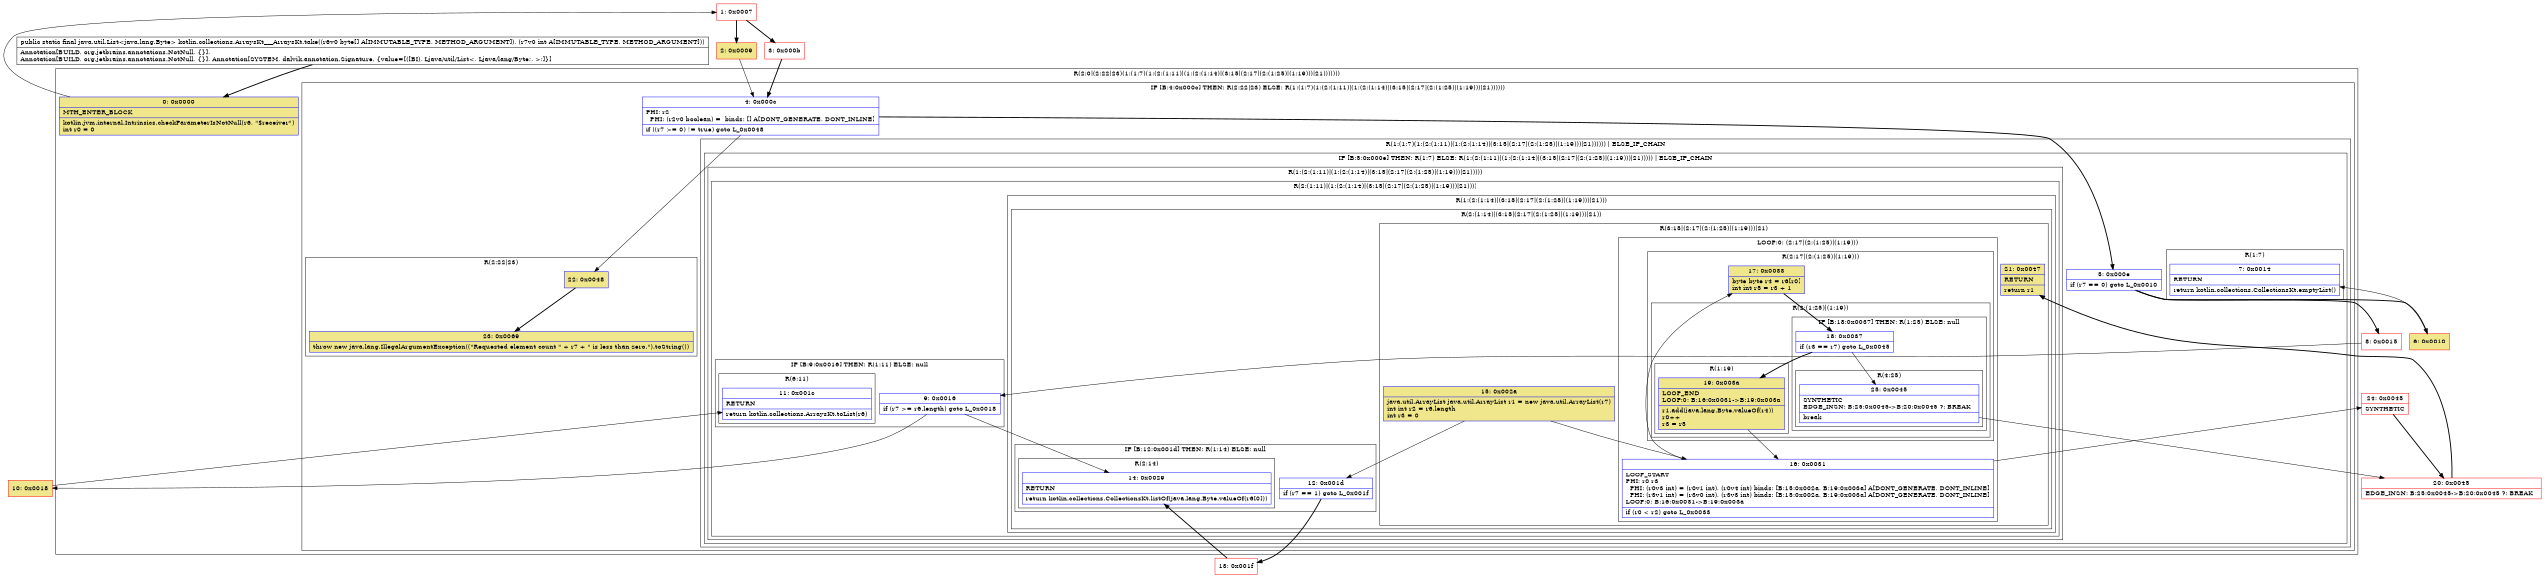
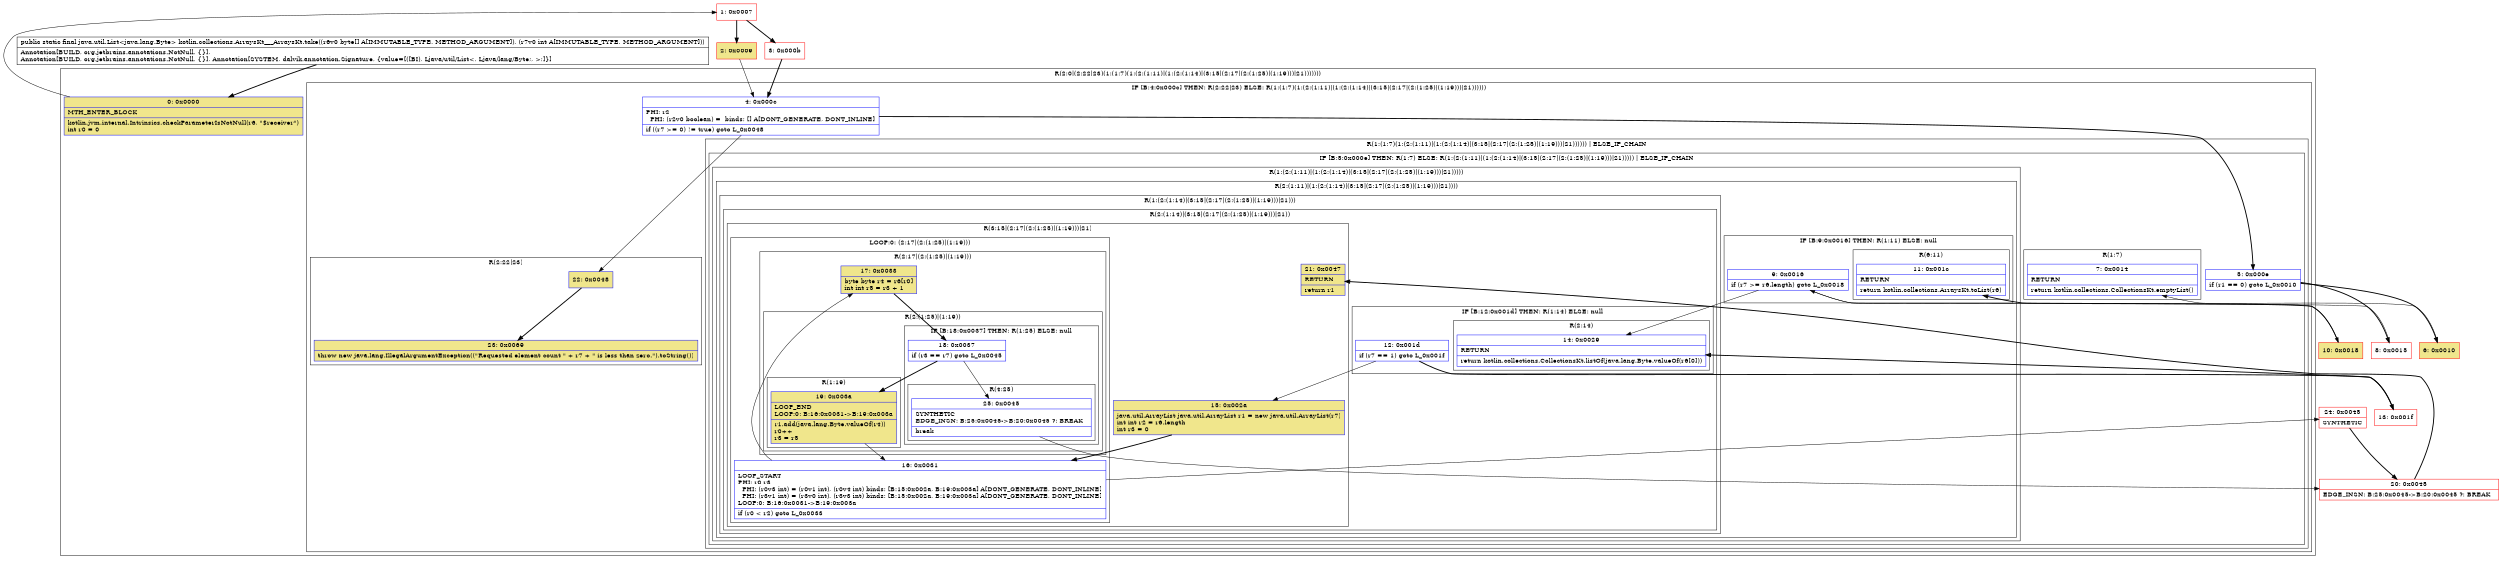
node "5: 0x000e": text "if (r7 == 0) goto L_0x0010" -> "if (r1 == 0) goto L_0x0010"
edge "15: 0x002a" -> "16: 0x0031": style solid -> bold
edge "10: 0x0018" -> "11: 0x001c": style solid -> bold
edge "15: 0x002a" -> "12: 0x001d": reversed
